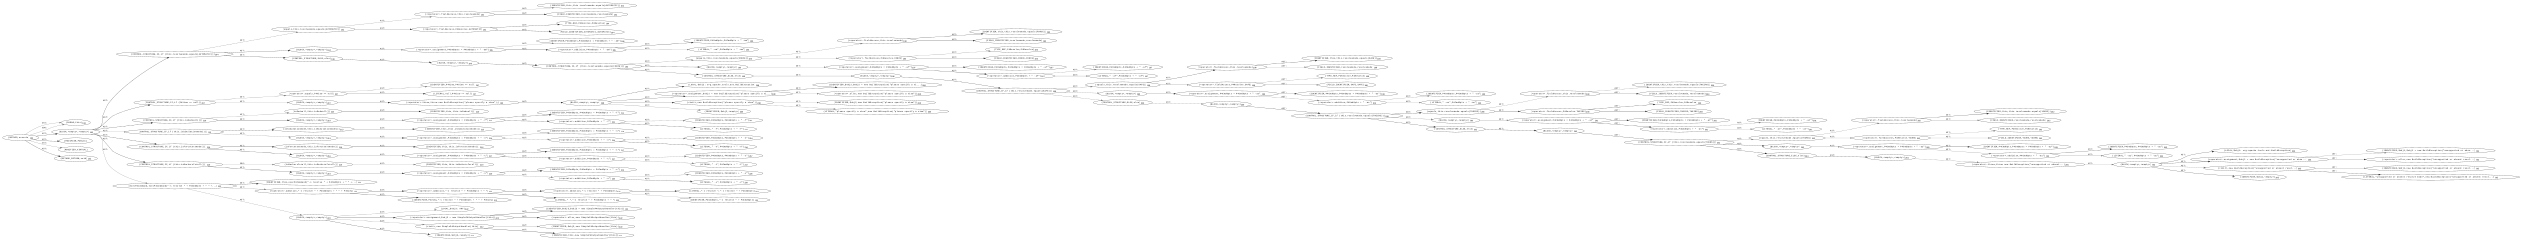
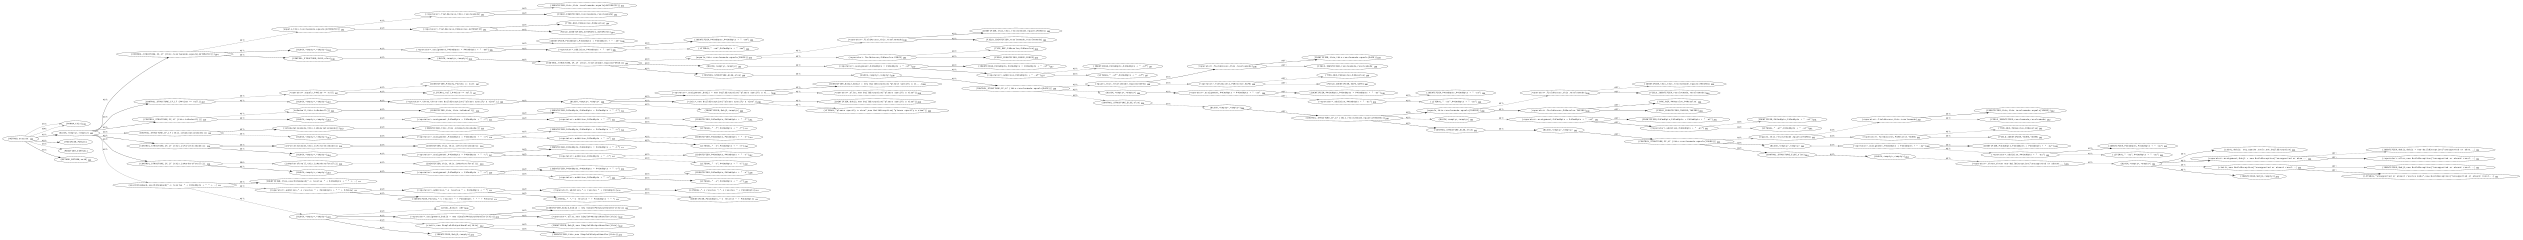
node "(LOCAL,$obj2: org.apache.tools.ant.BuildException)": removed
